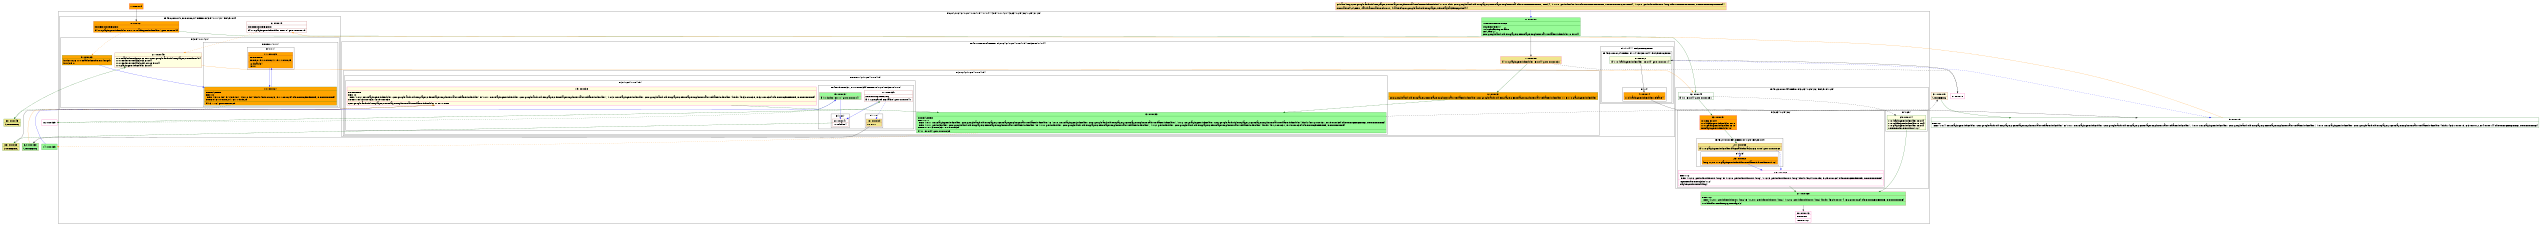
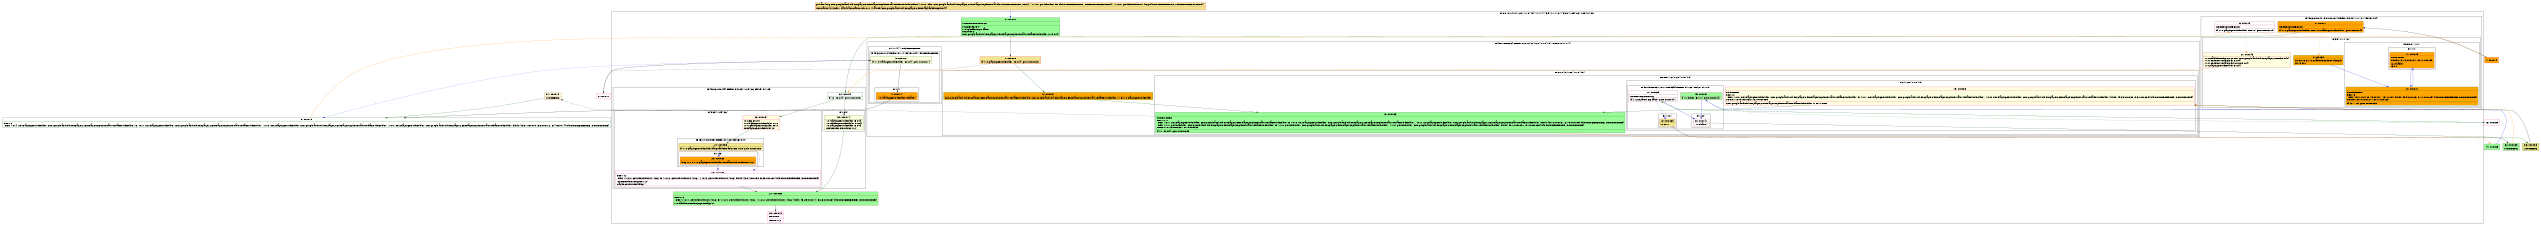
edge "6: 0x001b" -> "7: 0x001d": added
node "30: 0x0045": removed
node "23: 0x0051": fillcolor orange -> lightyellow
edge "13: 0x0033" -> "14: 0x0035": style dashed -> solid
